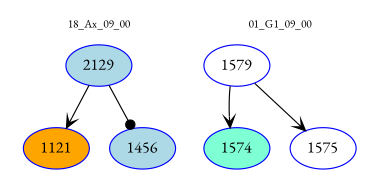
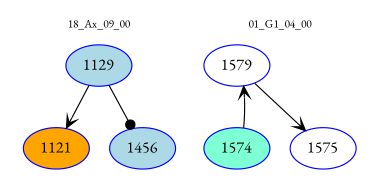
cluster "01_G1_09_00": label "01_G1_09_00" -> "01_G1_04_00"
node "2129": label "2129" -> "1129"
edge "1579" -> "1574": reversed
